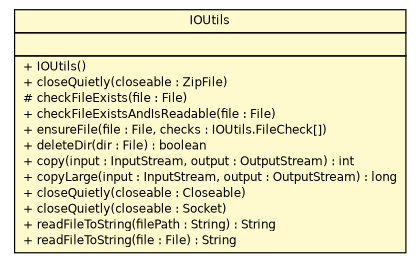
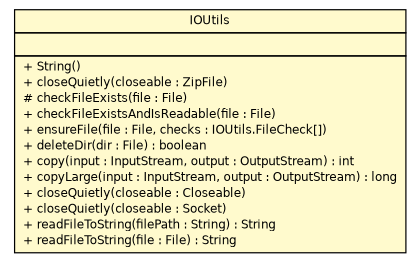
node "IOUtils": text "+ IOUtils()" -> "+ String()"
